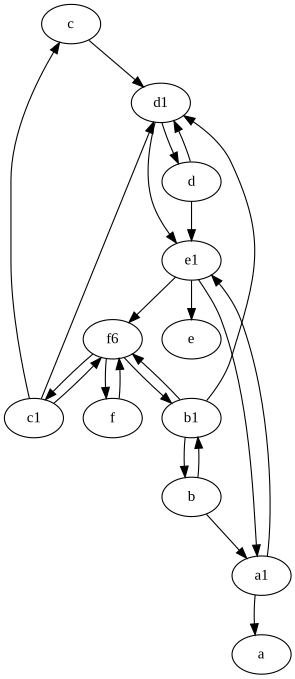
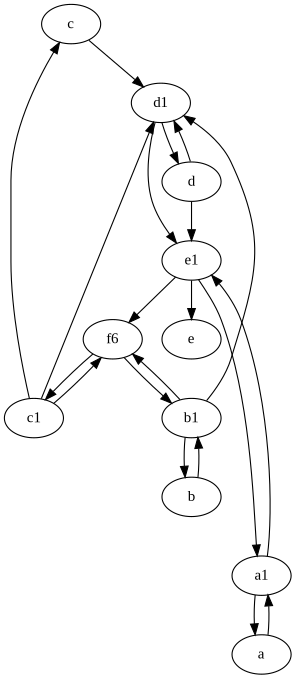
node "f": removed
edge "b" -> "a1": now "a" -> "a1"
